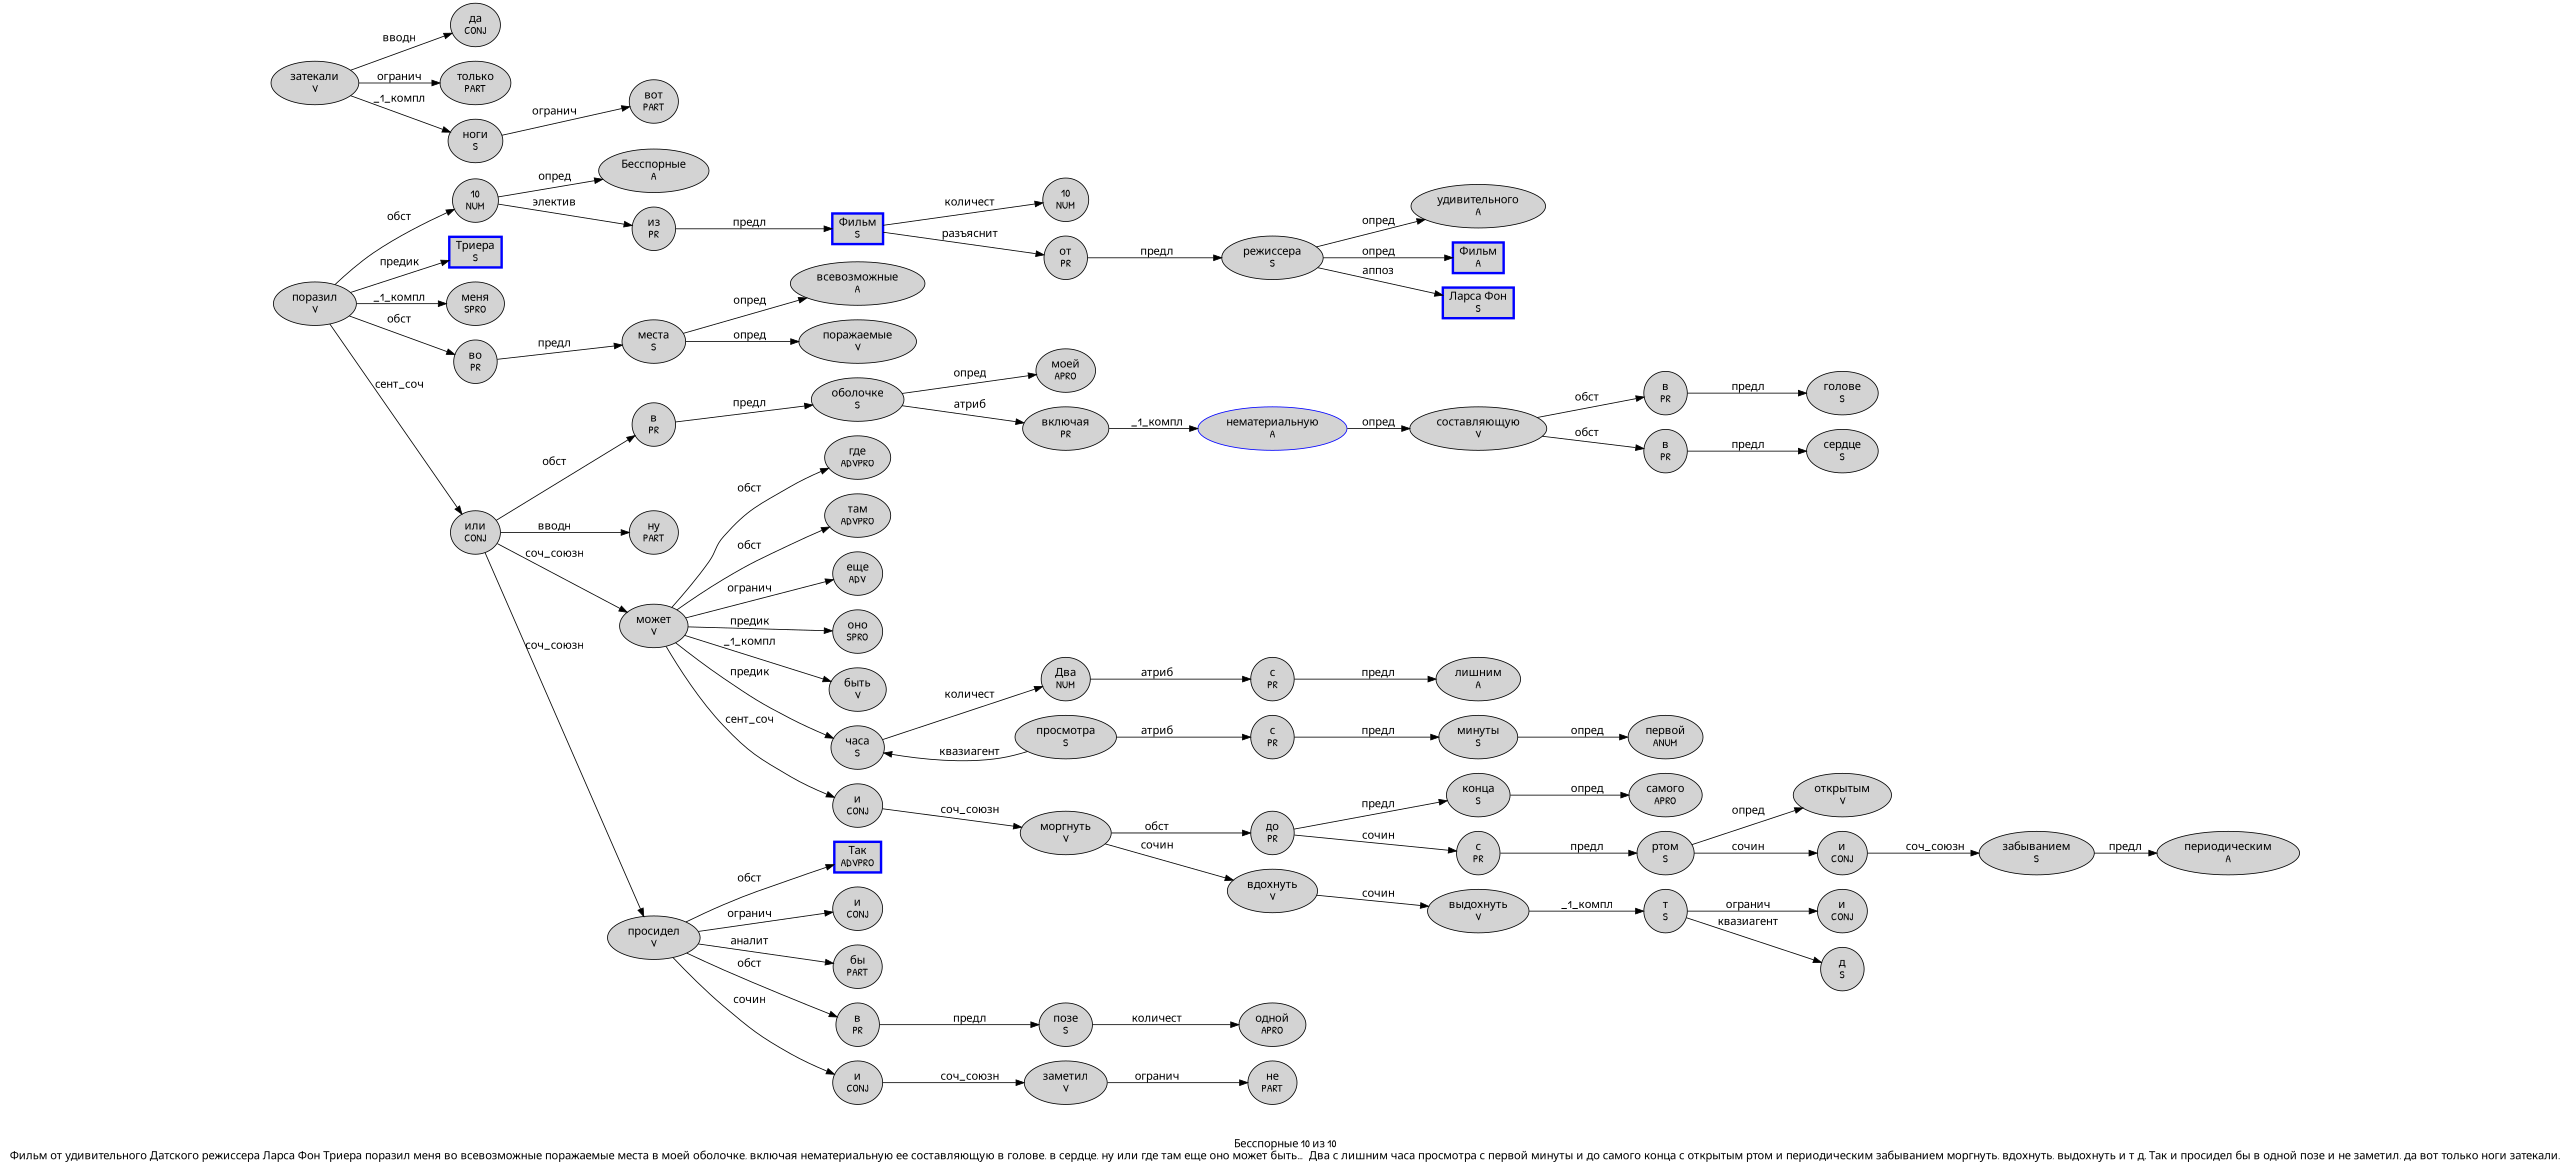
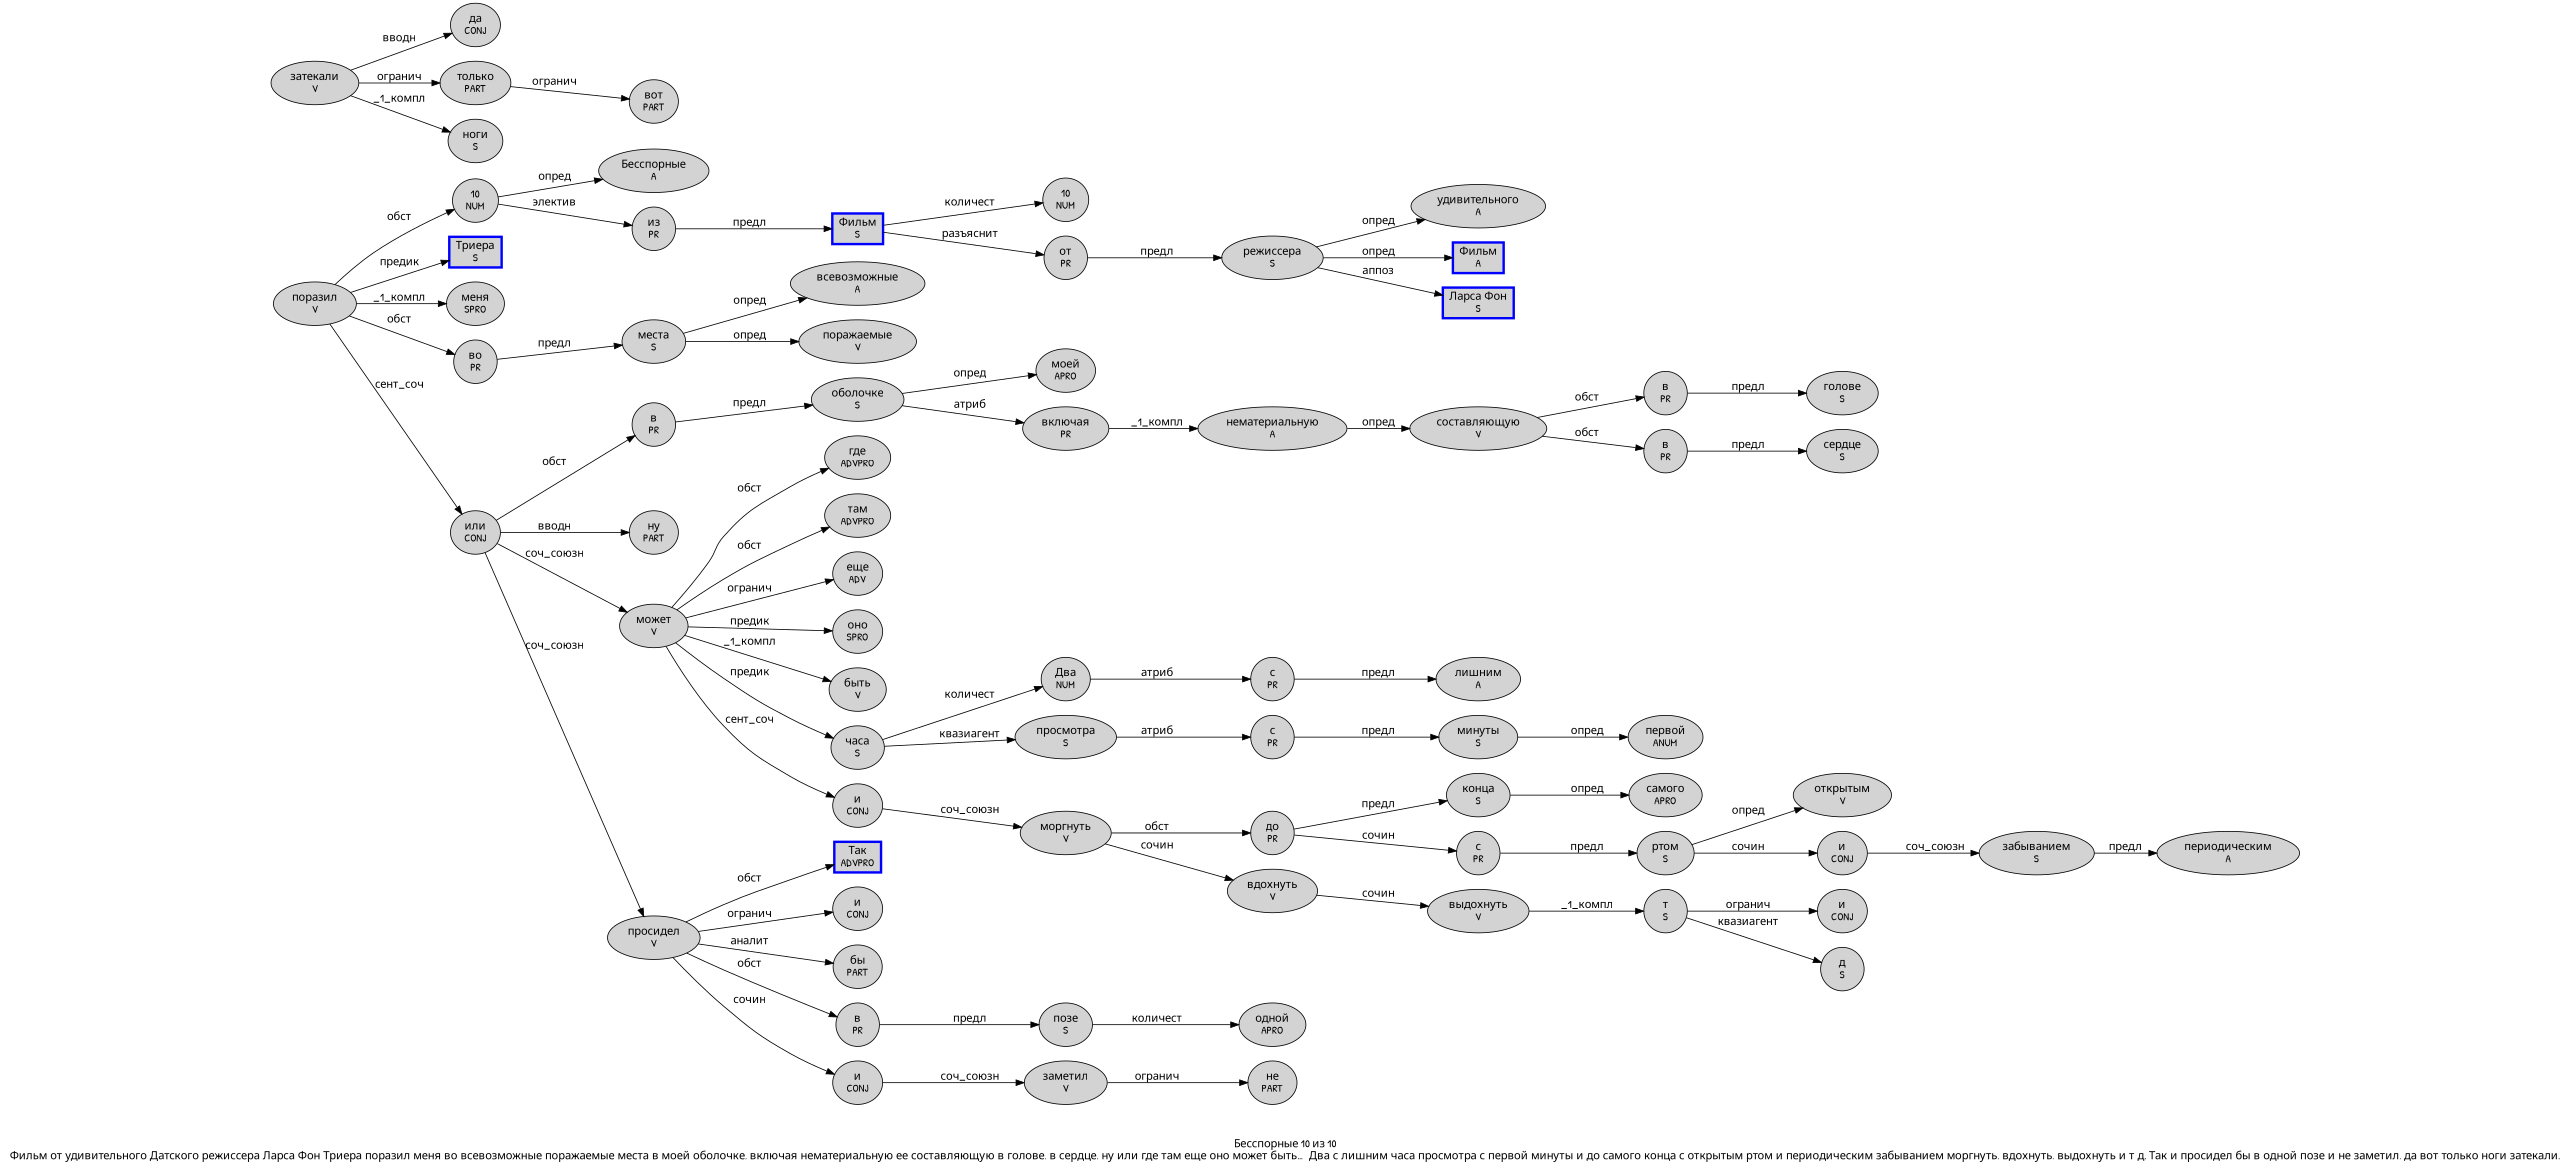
edge "ноги S" -> "вот PART": now "только PART" -> "вот PART"
node "нематериальную A": color blue -> black
edge "просмотра S" -> "часа S": reversed
